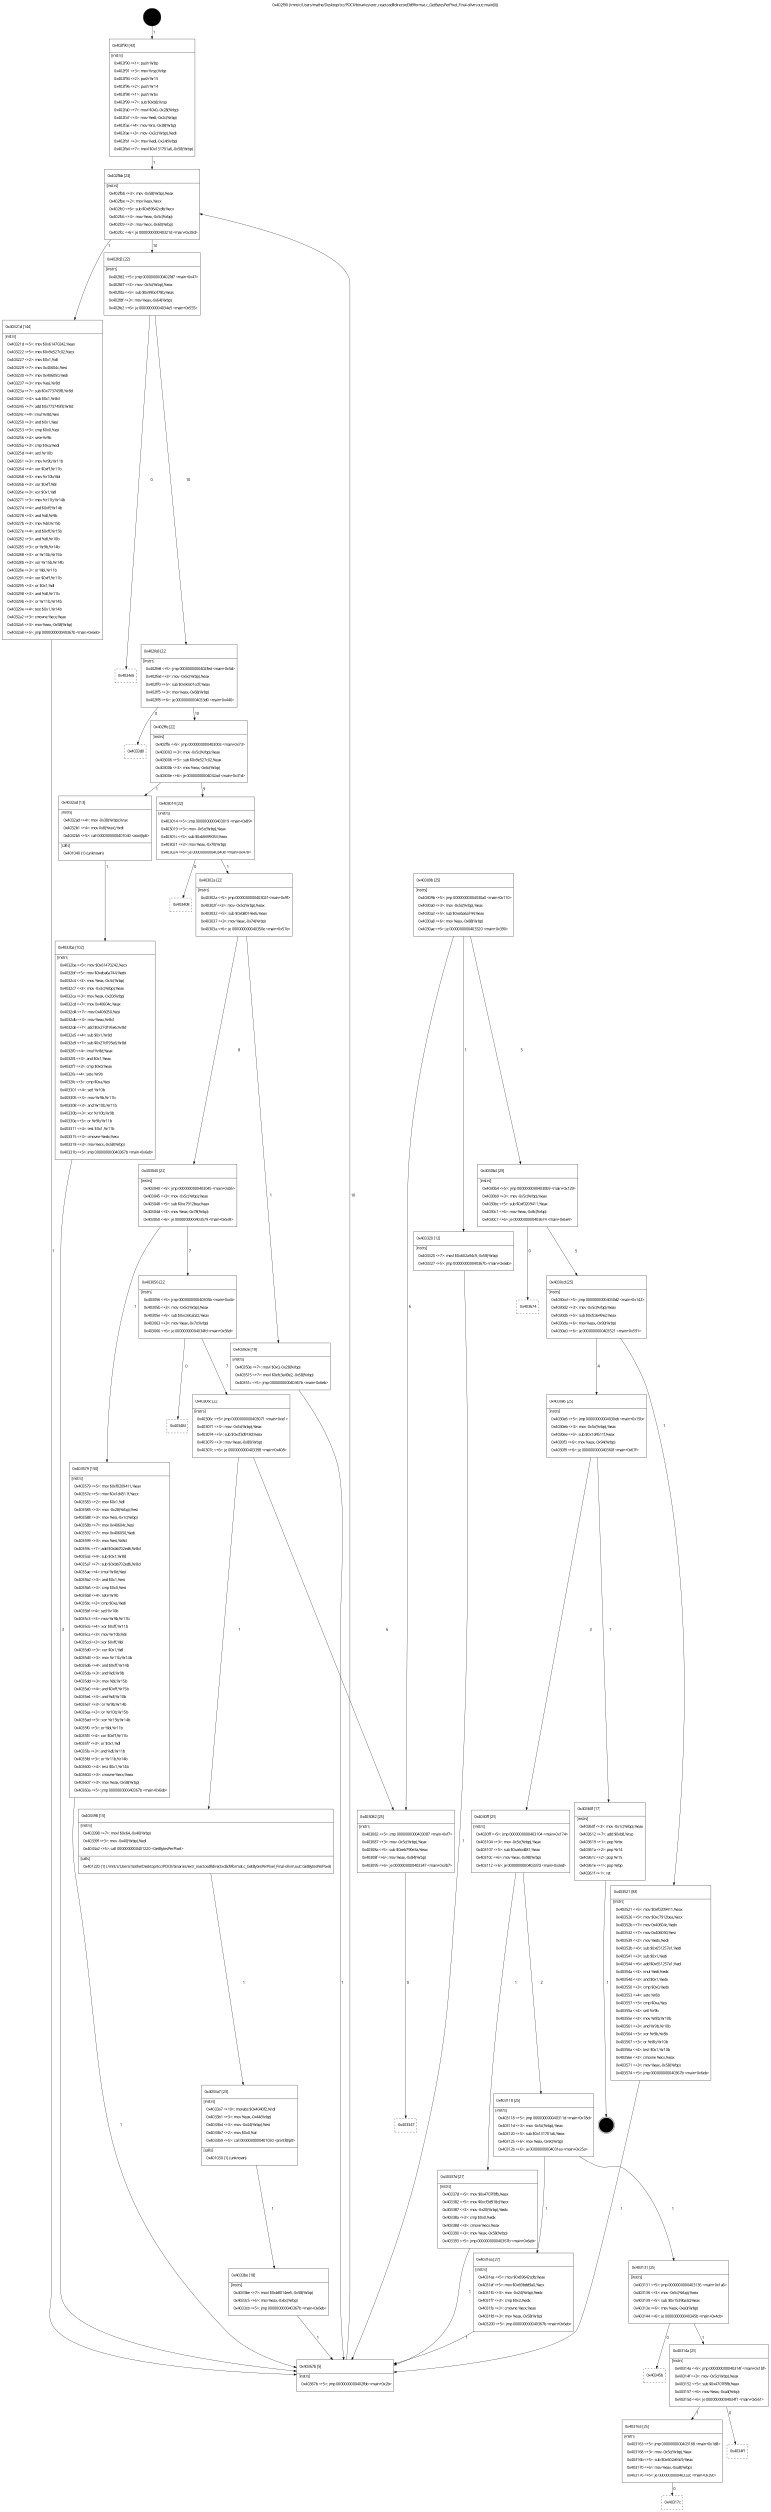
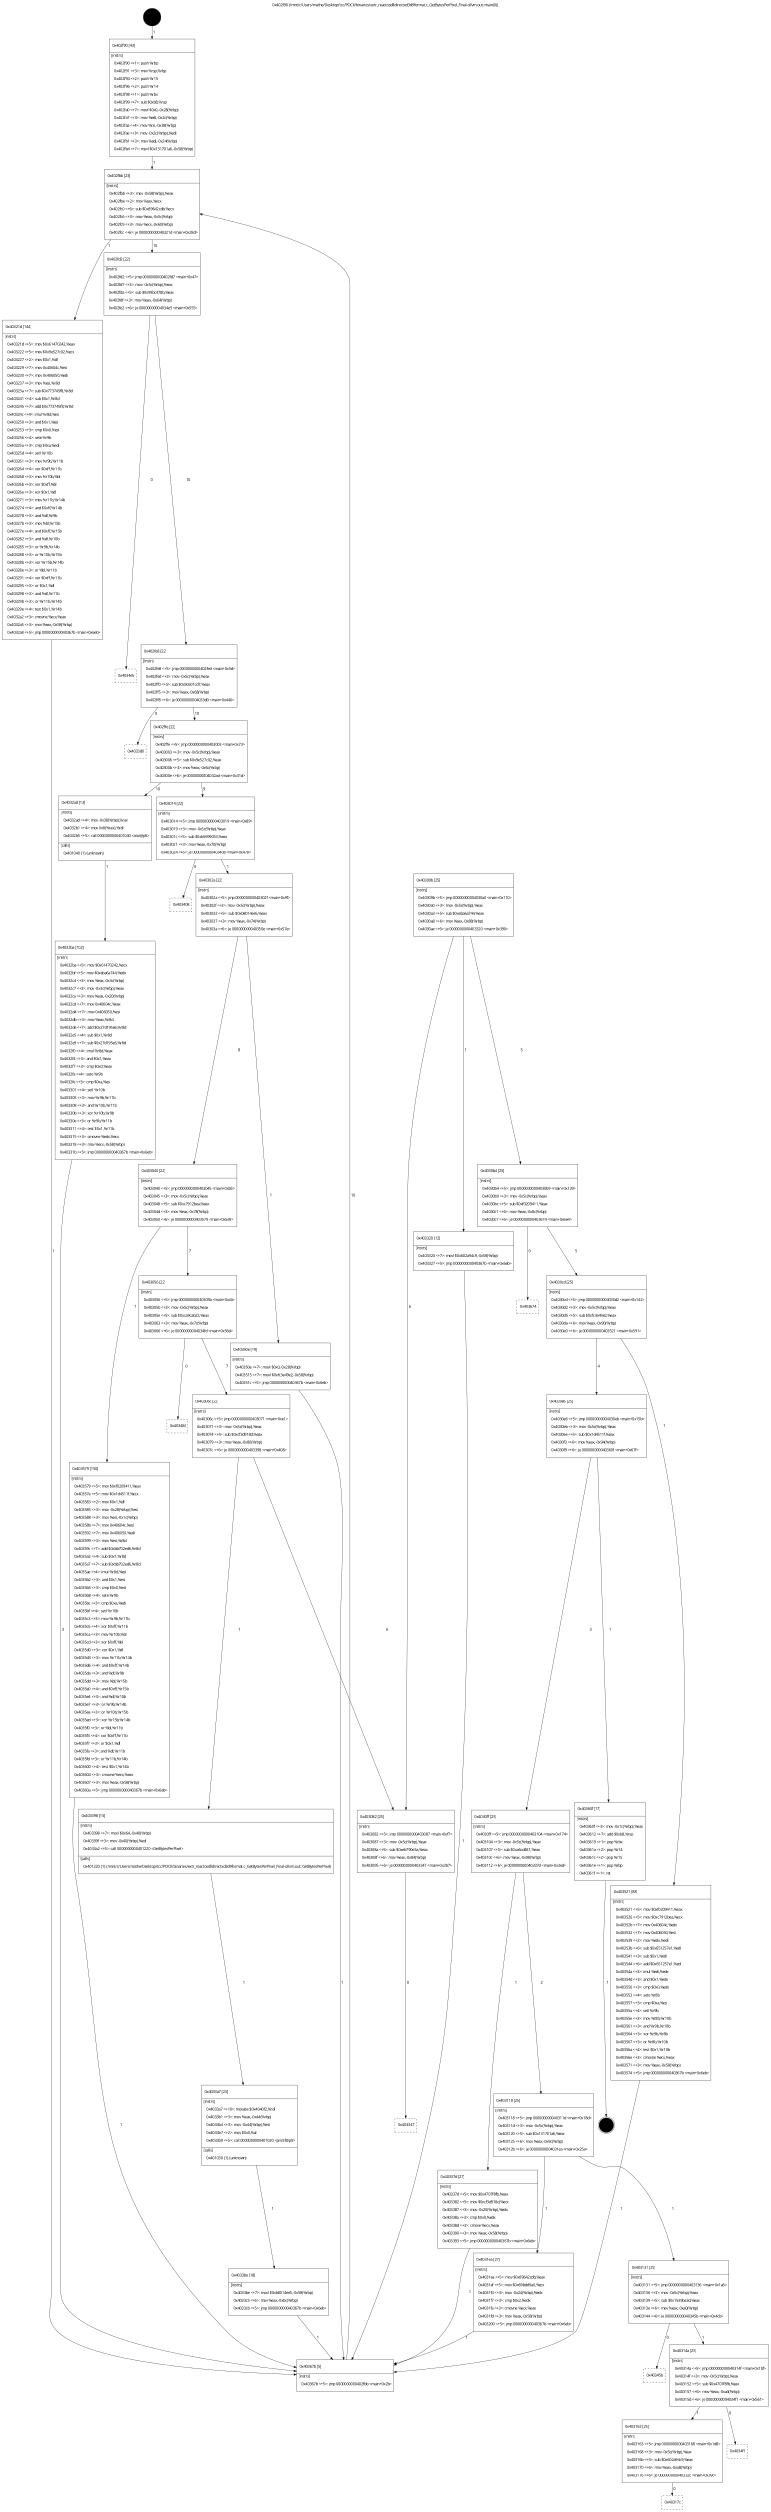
edge "0x402ffe [22]" -> "0x4032ad [13]": label " 1" -> " 10"
